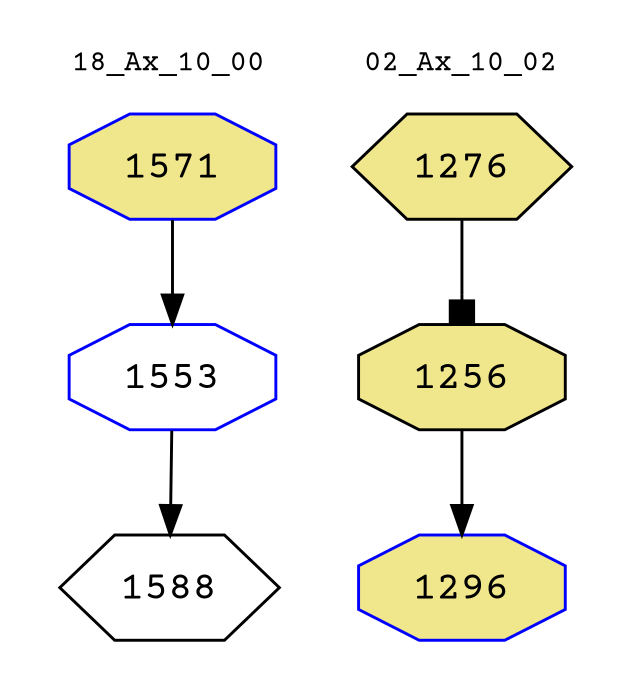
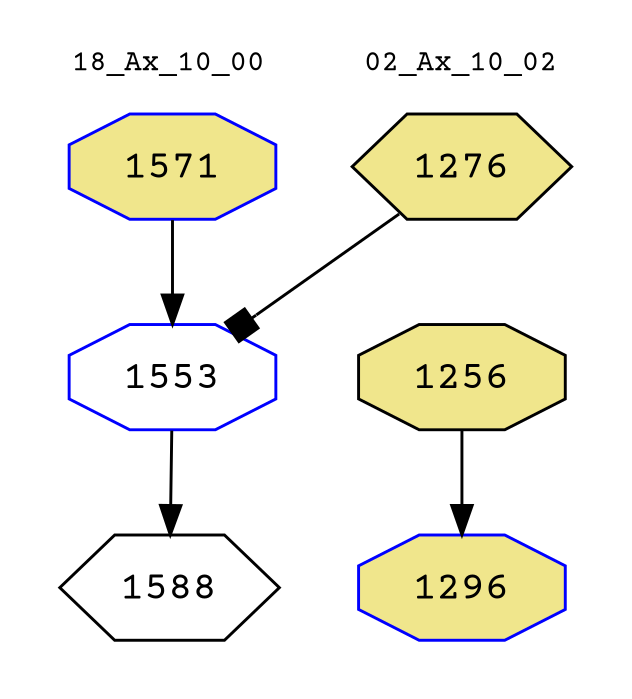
edge "1276" -> "1256": now "1276" -> "1553"
